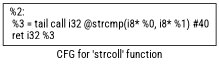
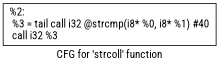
node "%2:": text "ret i32 %3" -> "call i32 %3"
